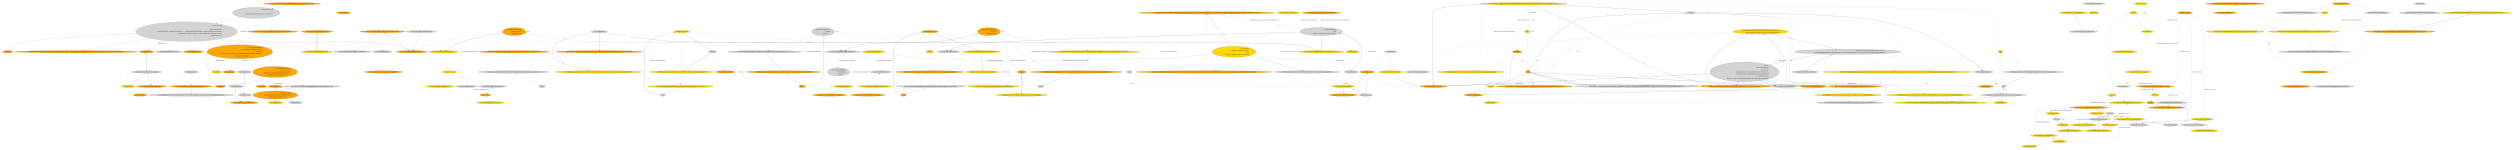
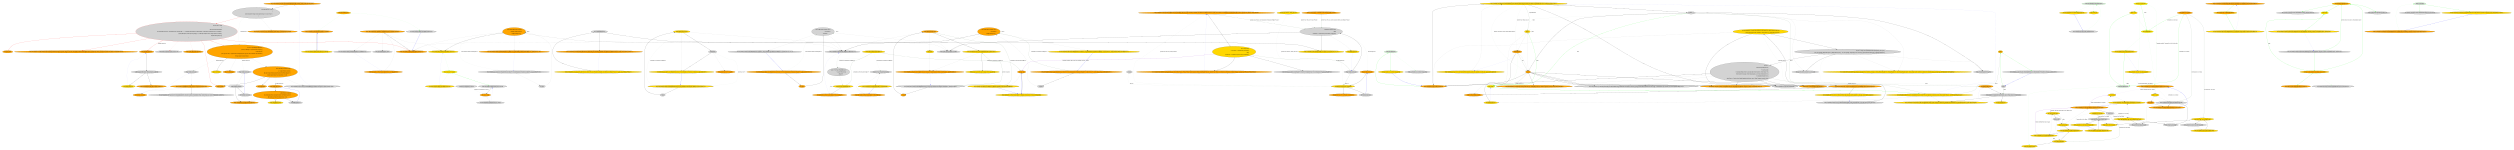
node "Exit CommandLine.Infrastructure.Just<T>.Just(T)": fillcolor gold -> lightgrey
